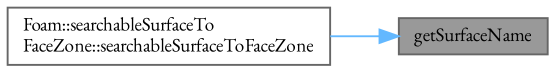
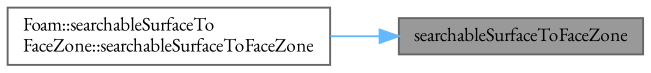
node "getSurfaceName": label "getSurfaceName" -> "searchableSurfaceToFaceZone"
